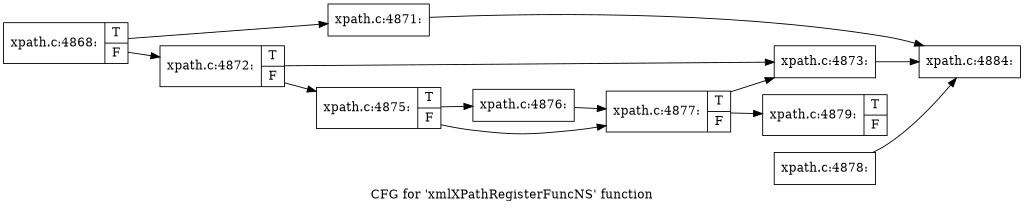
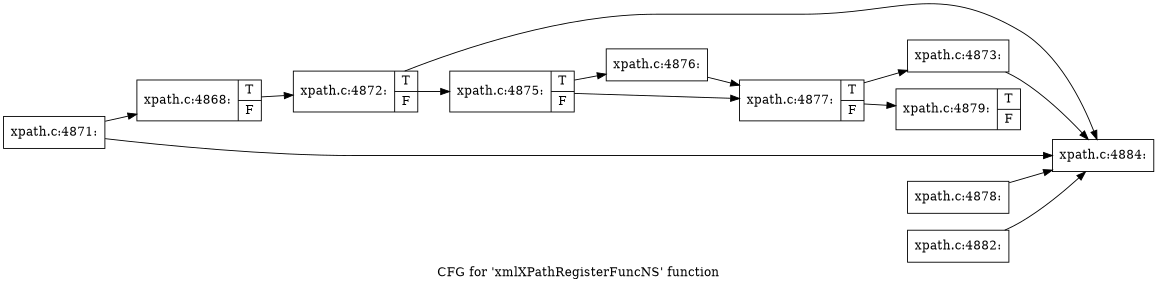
edge "xpath.c:4868:" -> "xpath.c:4871:": reversed
edge "xpath.c:4872:" -> "xpath.c:4873:": now "xpath.c:4872:" -> "xpath.c:4884:"
node "xpath.c:4882:": added
